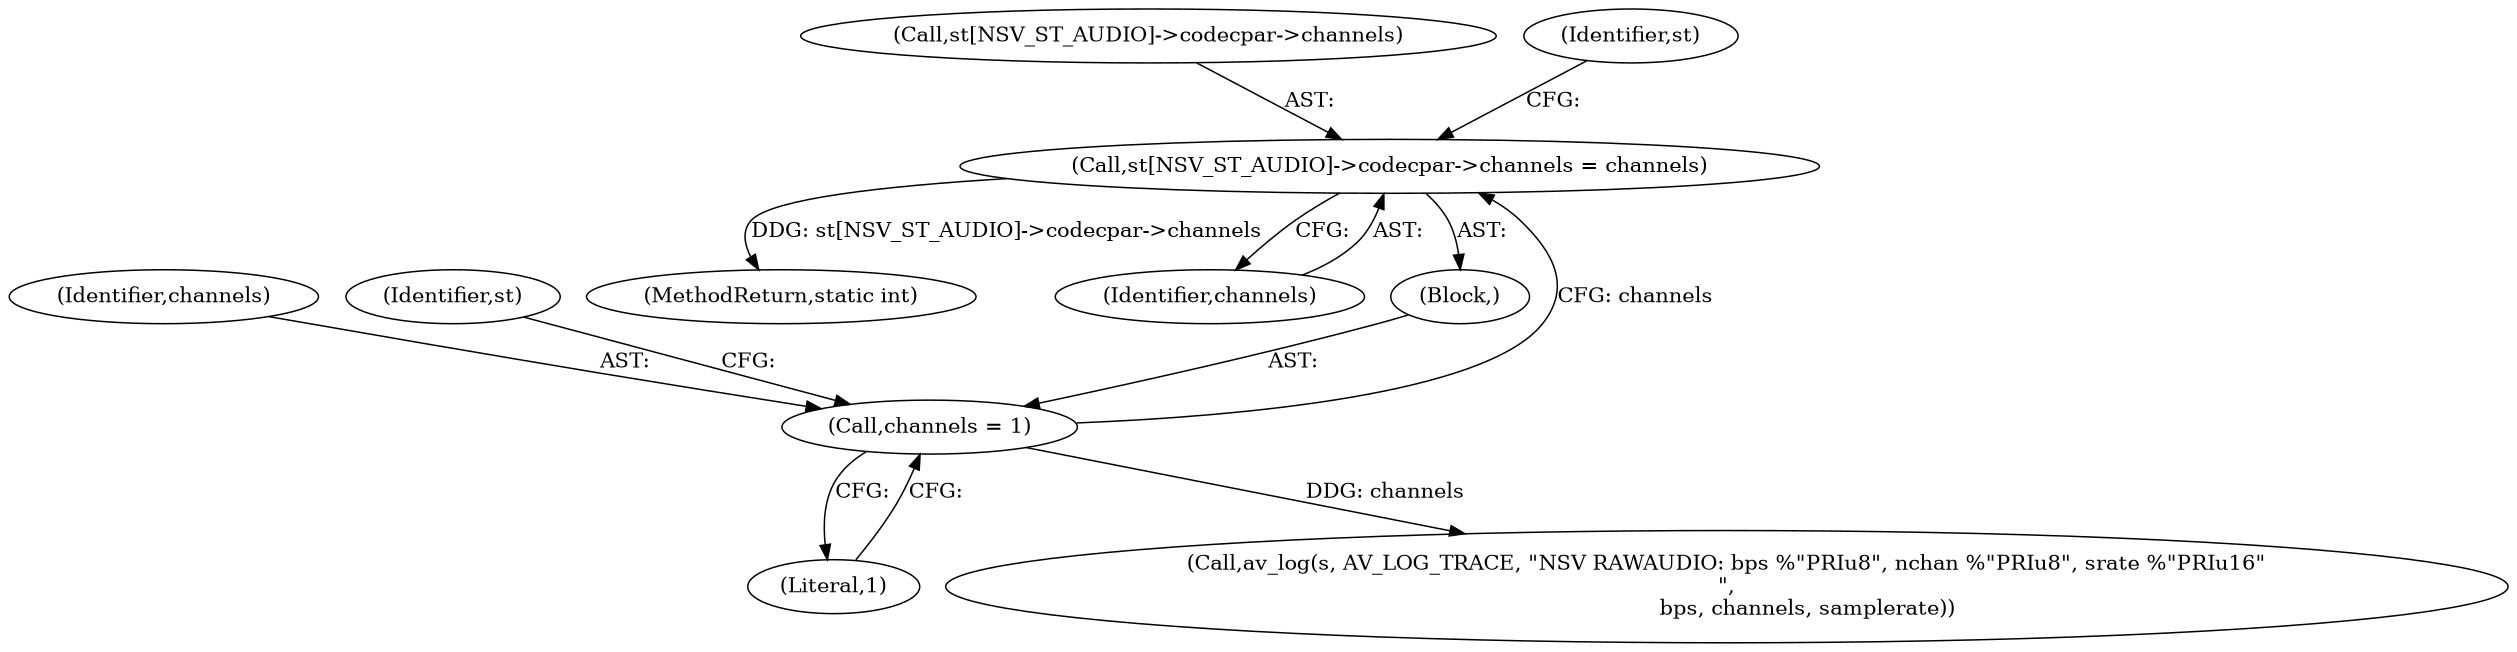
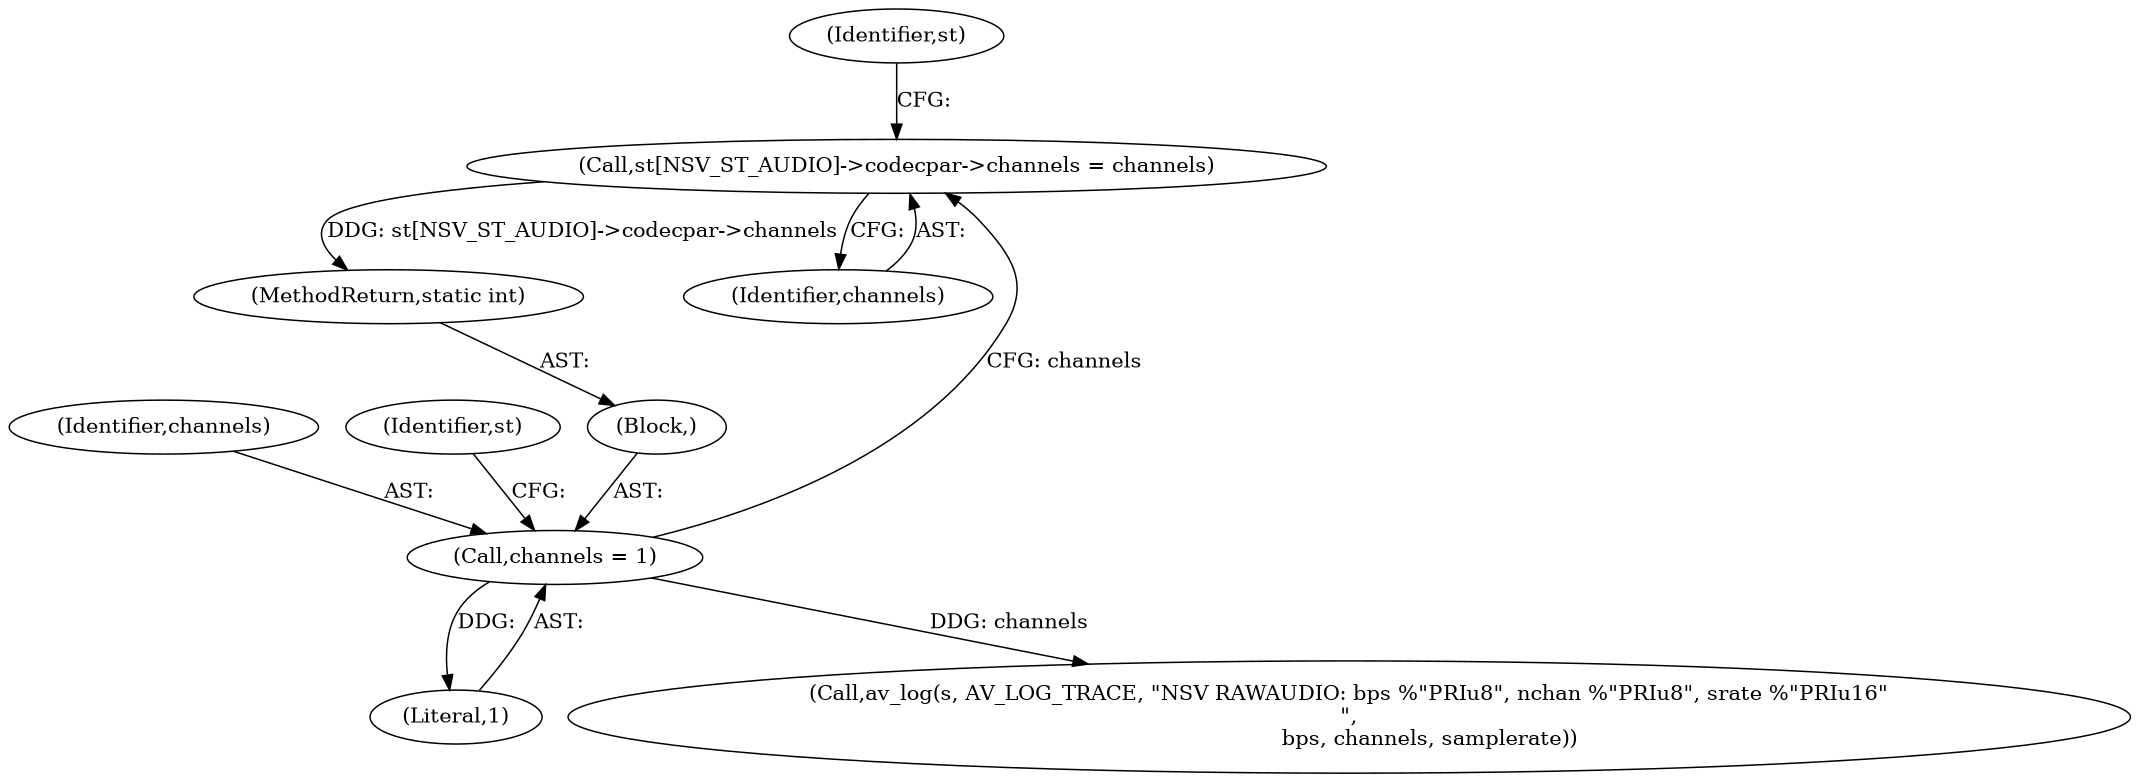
node "(Call,st[NSV_ST_AUDIO]->codecpar->channels)": removed
edge "(Call,st[NSV_ST_AUDIO]->codecpar->channels = channels)" -> "(Block,)": now "(MethodReturn,static int)" -> "(Block,)"
edge "(Call,channels = 1)" -> "(Literal,1)": label "CFG: " -> "DDG: "
edge "(Literal,1)" -> "(Call,channels = 1)": label "CFG: " -> "AST: "
